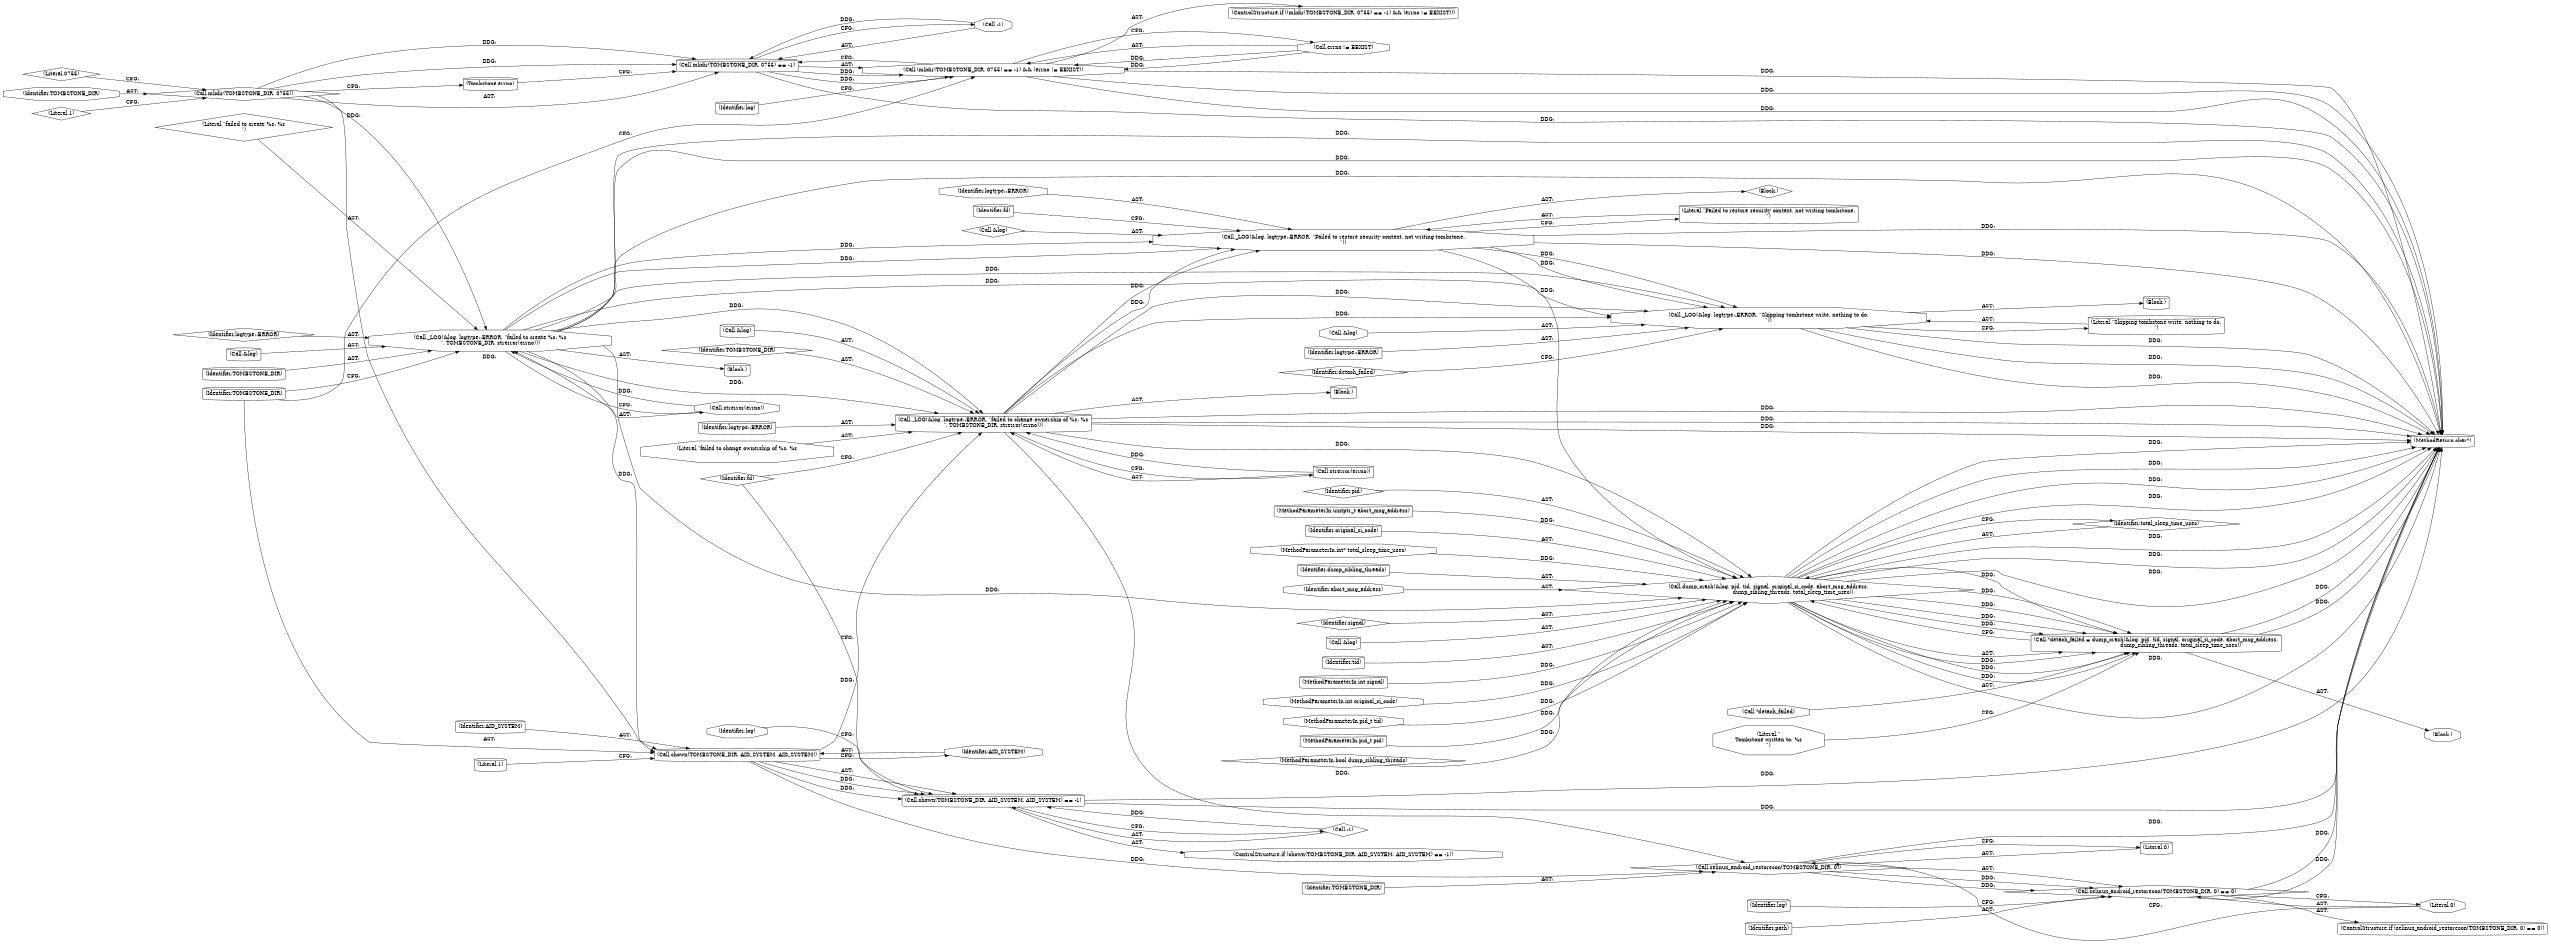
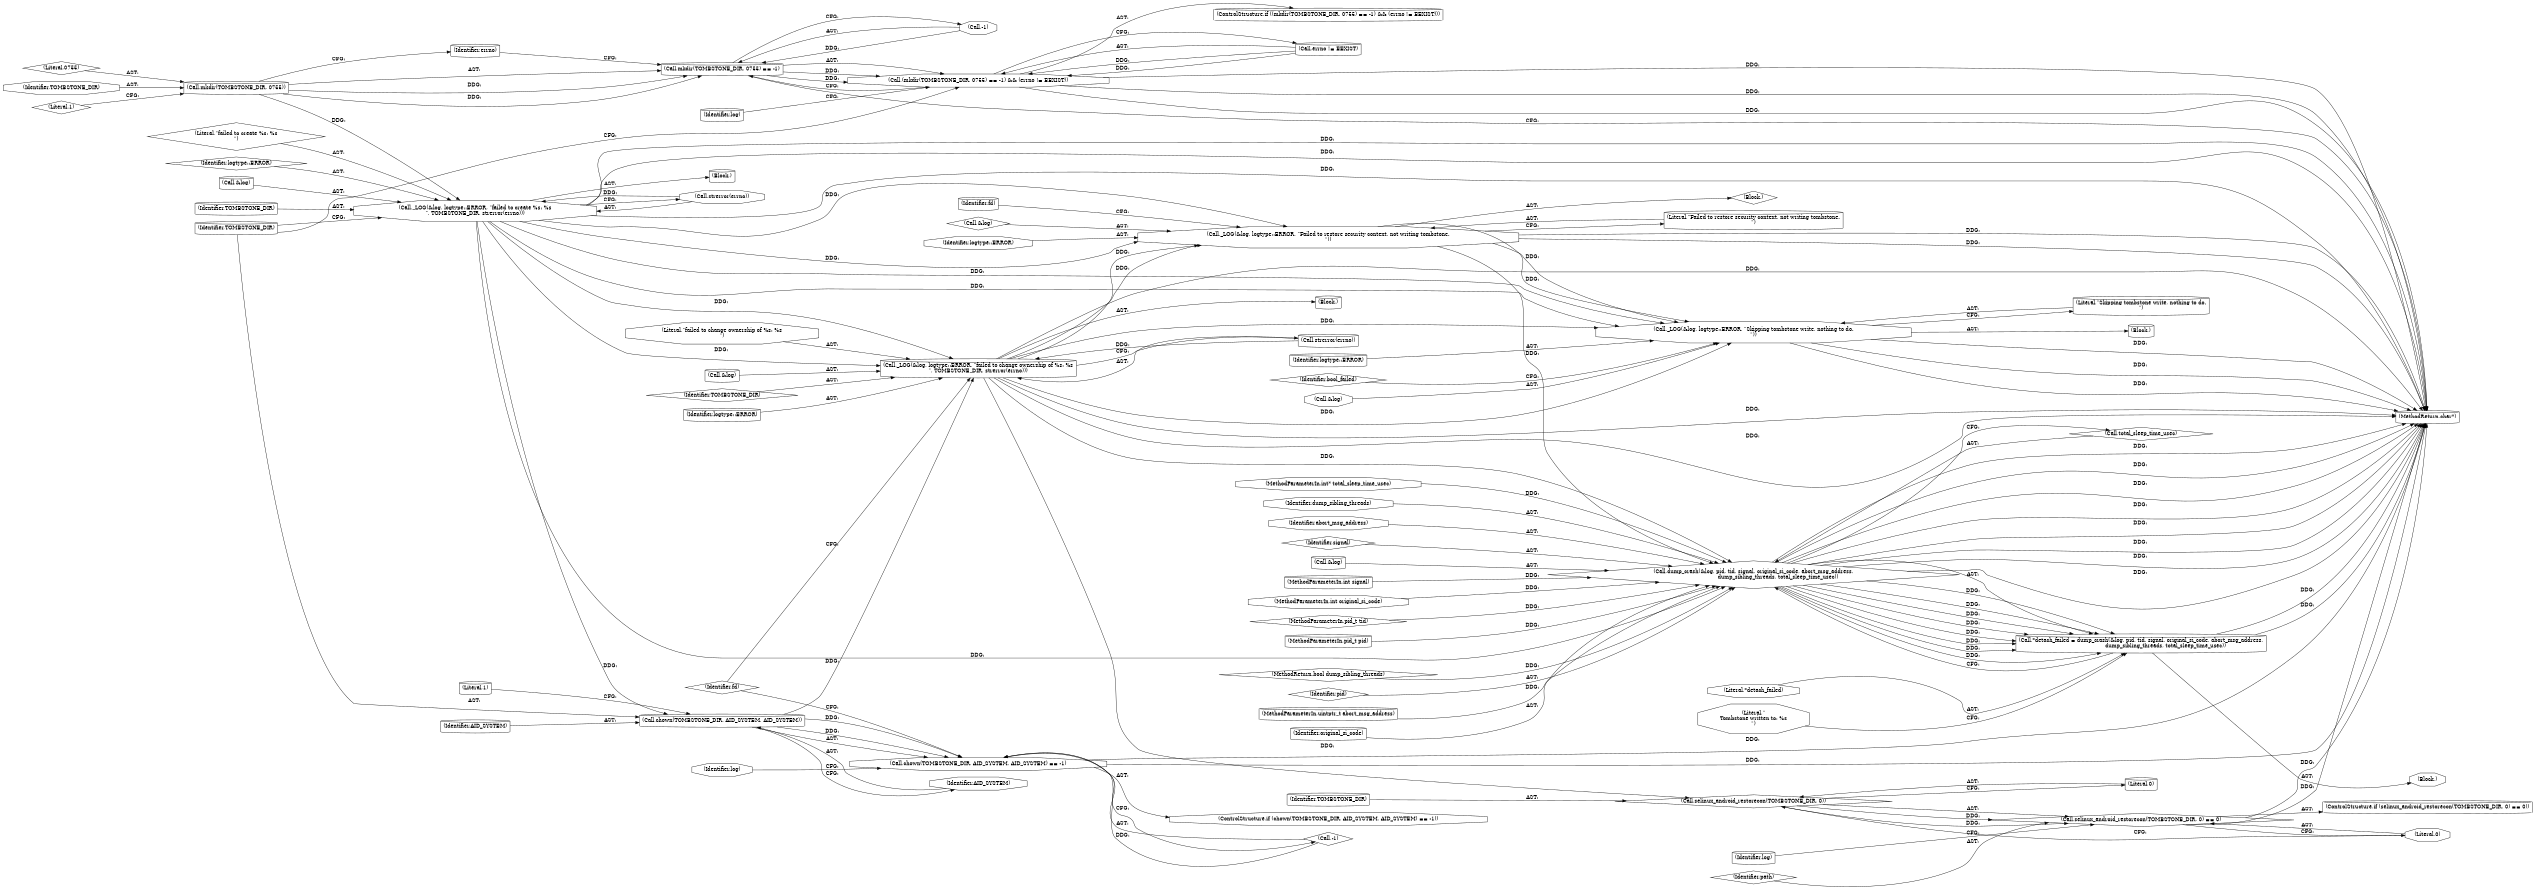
node "(Call,errno != EEXIST)": shape octagon -> cylinder
edge "(Literal,0755)" -> "(Call,mkdir(TOMBSTONE_DIR, 0755))": label "CFG: " -> "AST: "
node "(Tombstone,errno)": label "(Tombstone,errno)" -> "(Identifier,errno)"
node "(Call,mkdir(TOMBSTONE_DIR, 0755))": shape diamond -> cylinder
edge "(Call,mkdir(TOMBSTONE_DIR, 0755) == -1)" -> "(MethodReturn,char*)": label "DDG: " -> "CFG: "
node "(Identifier,detach_failed)": label "(Identifier,detach_failed)" -> "(Identifier,bool_failed)"
edge "(Call,mkdir(TOMBSTONE_DIR, 0755))" -> "(Call,chown(TOMBSTONE_DIR, AID_SYSTEM, AID_SYSTEM))": removed, label "DDG:"
node "(Identifier,total_sleep_time_usec)": label "(Identifier,total_sleep_time_usec)" -> "(Call,total_sleep_time_usec)"
node "(Identifier,dump_sibling_threads)": shape cylinder -> octagon
node "(Identifier,tid)": removed
node "(Call,*detach_failed)": label "(Call,*detach_failed)" -> "(Literal,*detach_failed)"
node "(MethodParameterIn,pid_t tid)": shape octagon -> diamond
node "(MethodParameterIn,bool dump_sibling_threads)": label "(MethodParameterIn,bool dump_sibling_threads)" -> "(MethodReturn,bool dump_sibling_threads)"
node "(Call,chown(TOMBSTONE_DIR, AID_SYSTEM, AID_SYSTEM) == -1)": shape cylinder -> octagon
edge "(Call,selinux_android_restorecon(TOMBSTONE_DIR, 0))" -> "(MethodReturn,char*)": removed, label "DDG:"
edge "(Call,chown(TOMBSTONE_DIR, AID_SYSTEM, AID_SYSTEM))" -> "(Call,selinux_android_restorecon(TOMBSTONE_DIR, 0))": removed, label "DDG:"
node "(Identifier,path)": shape cylinder -> diamond
